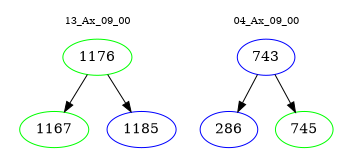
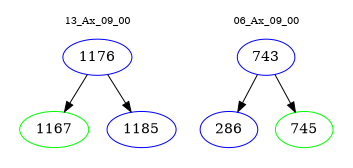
cluster "04_Ax_09_00": label "04_Ax_09_00" -> "06_Ax_09_00"
node "1176": color green -> blue
